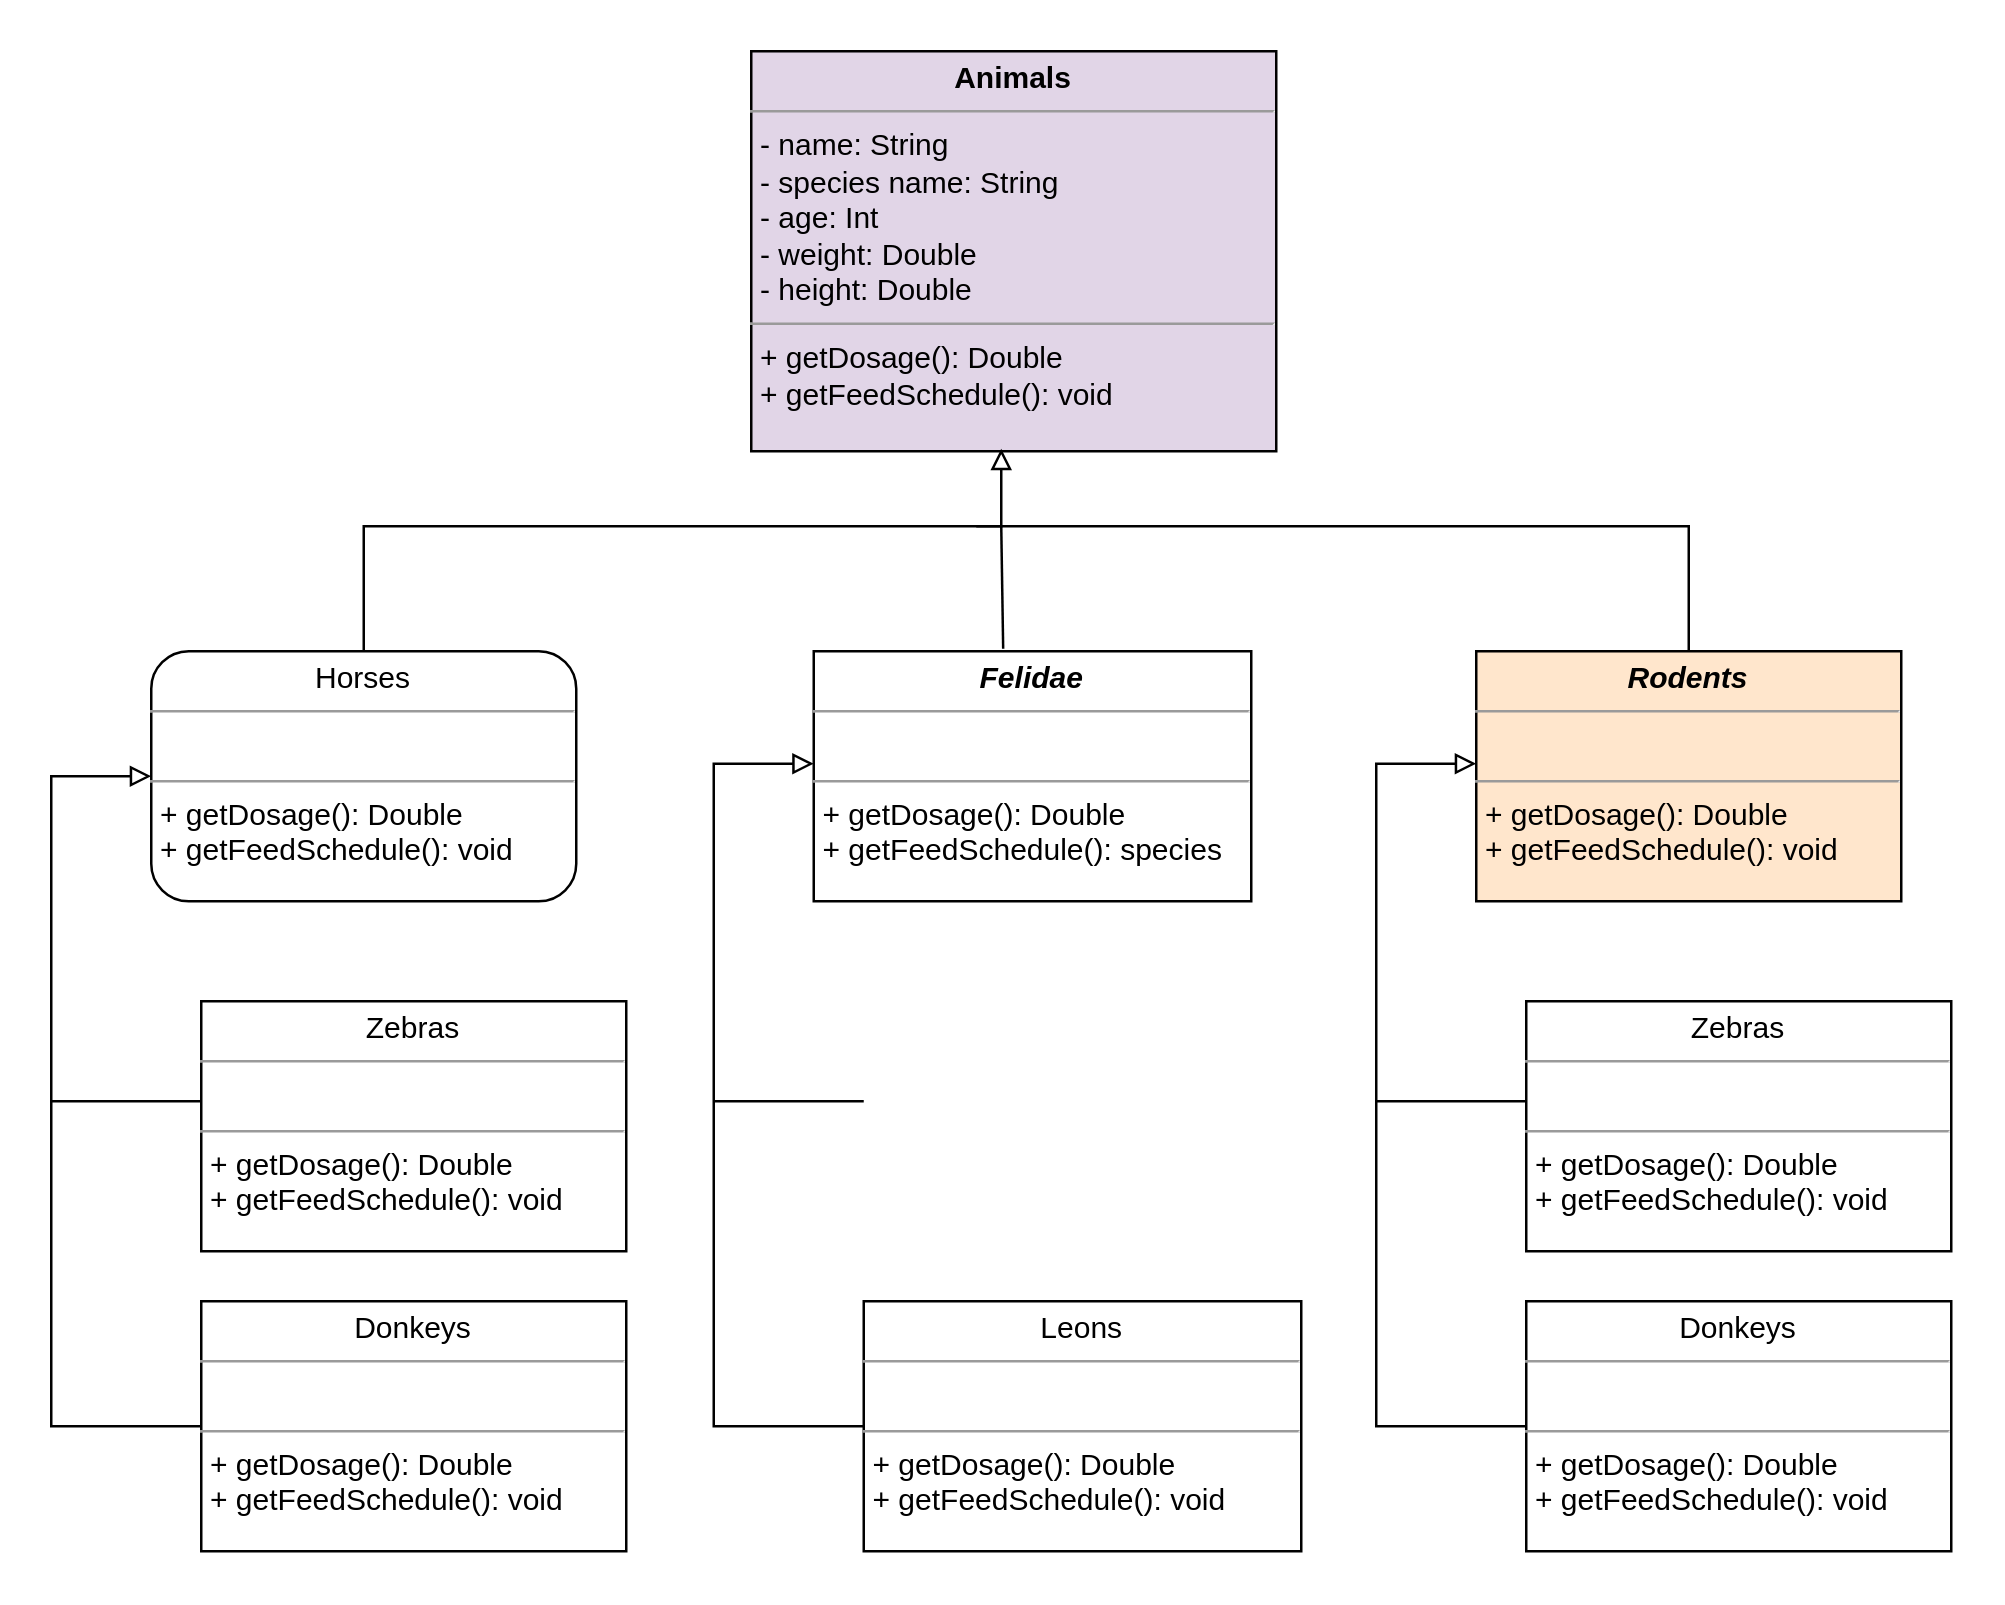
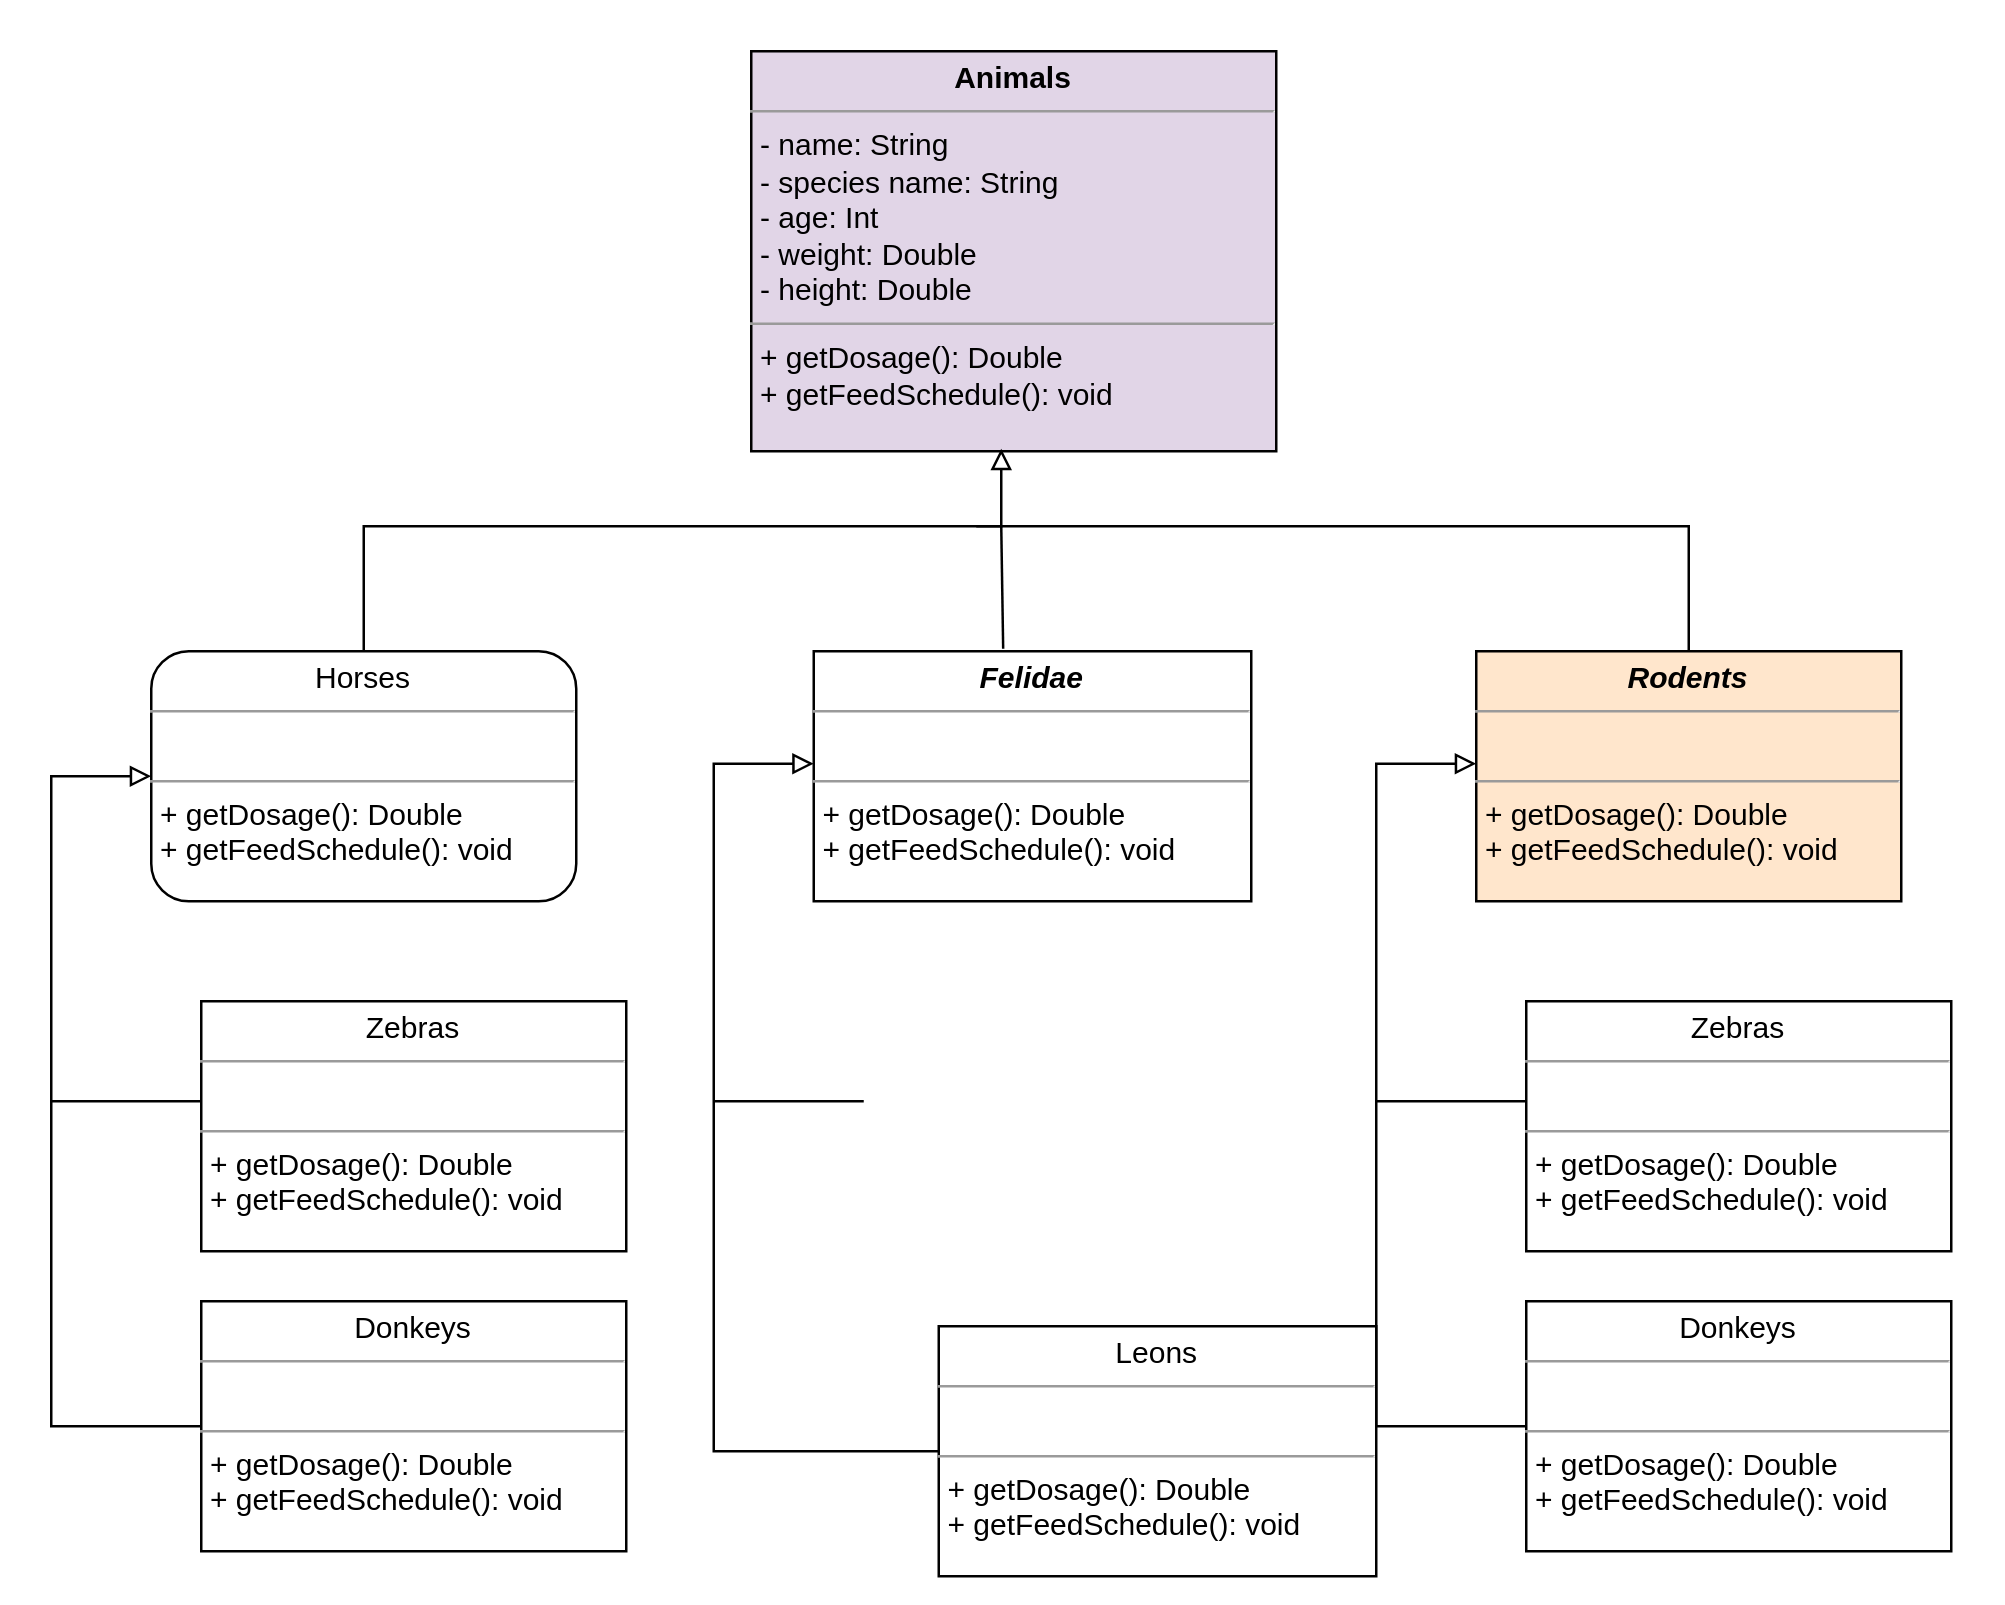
node "Felidae + getDosage(): Double + getFeedSchedule(): species": label "Felidae + getDosage(): Double + getFeedSchedule(): species" -> "Felidae + getDosage(): Double + getFeedSchedule(): void"
node "Leons + getDosage(): Double + getFeedSchedule(): void": moved (1083, 1426) -> (1158, 1451)
